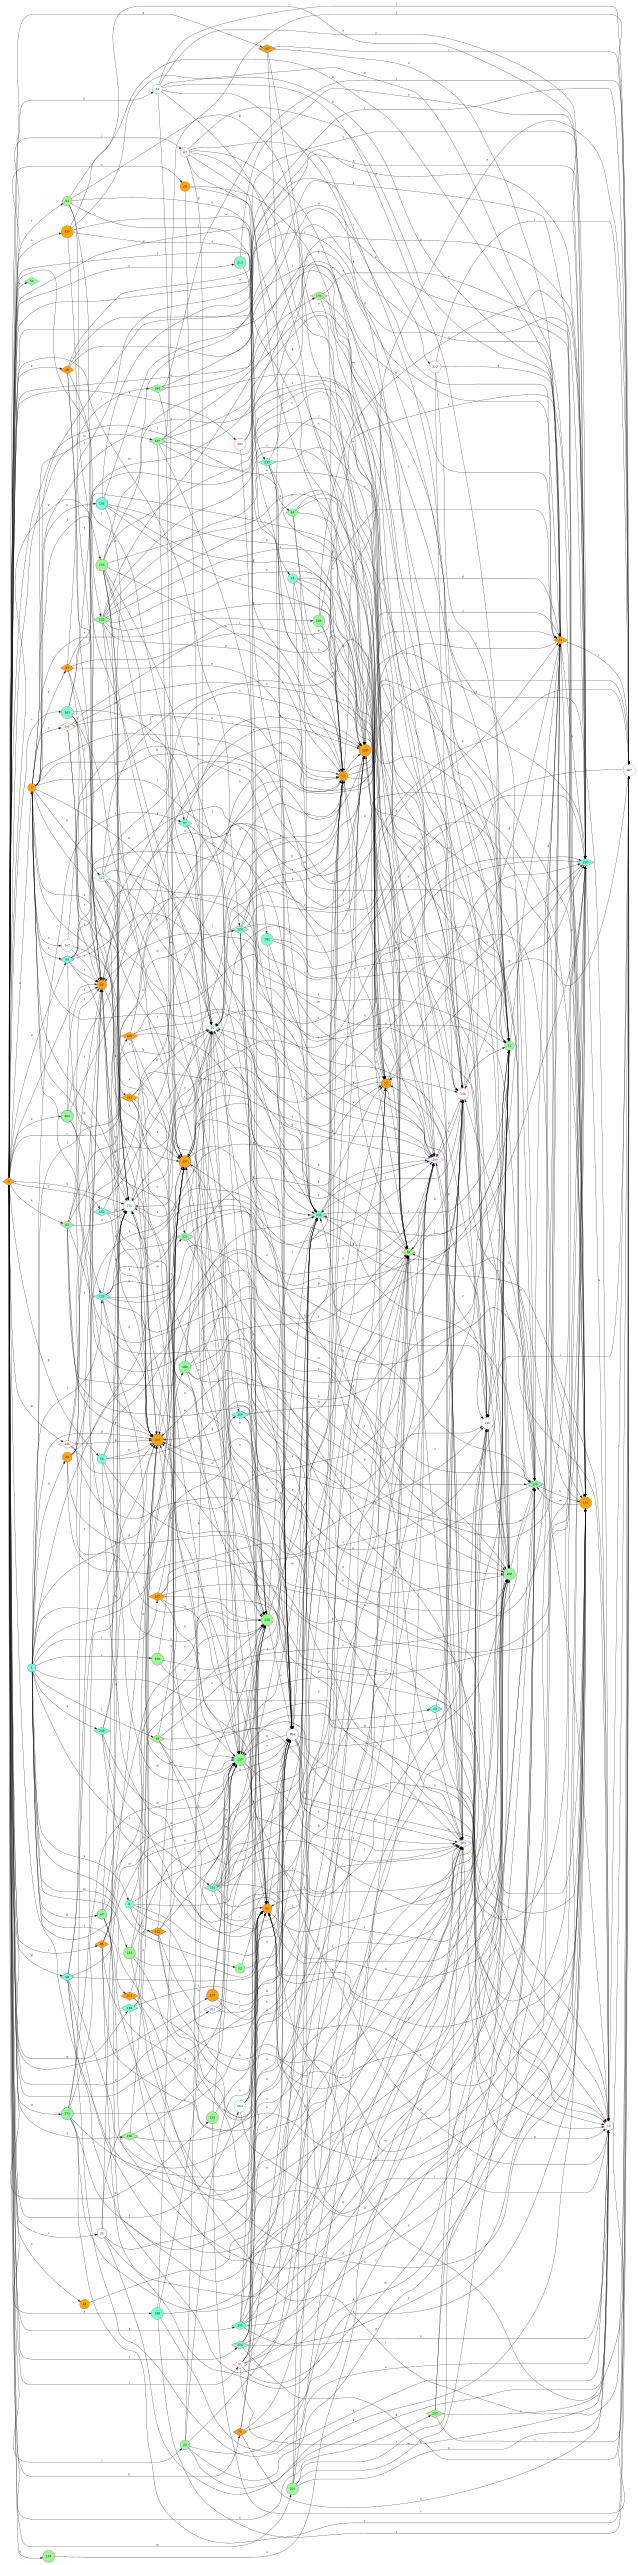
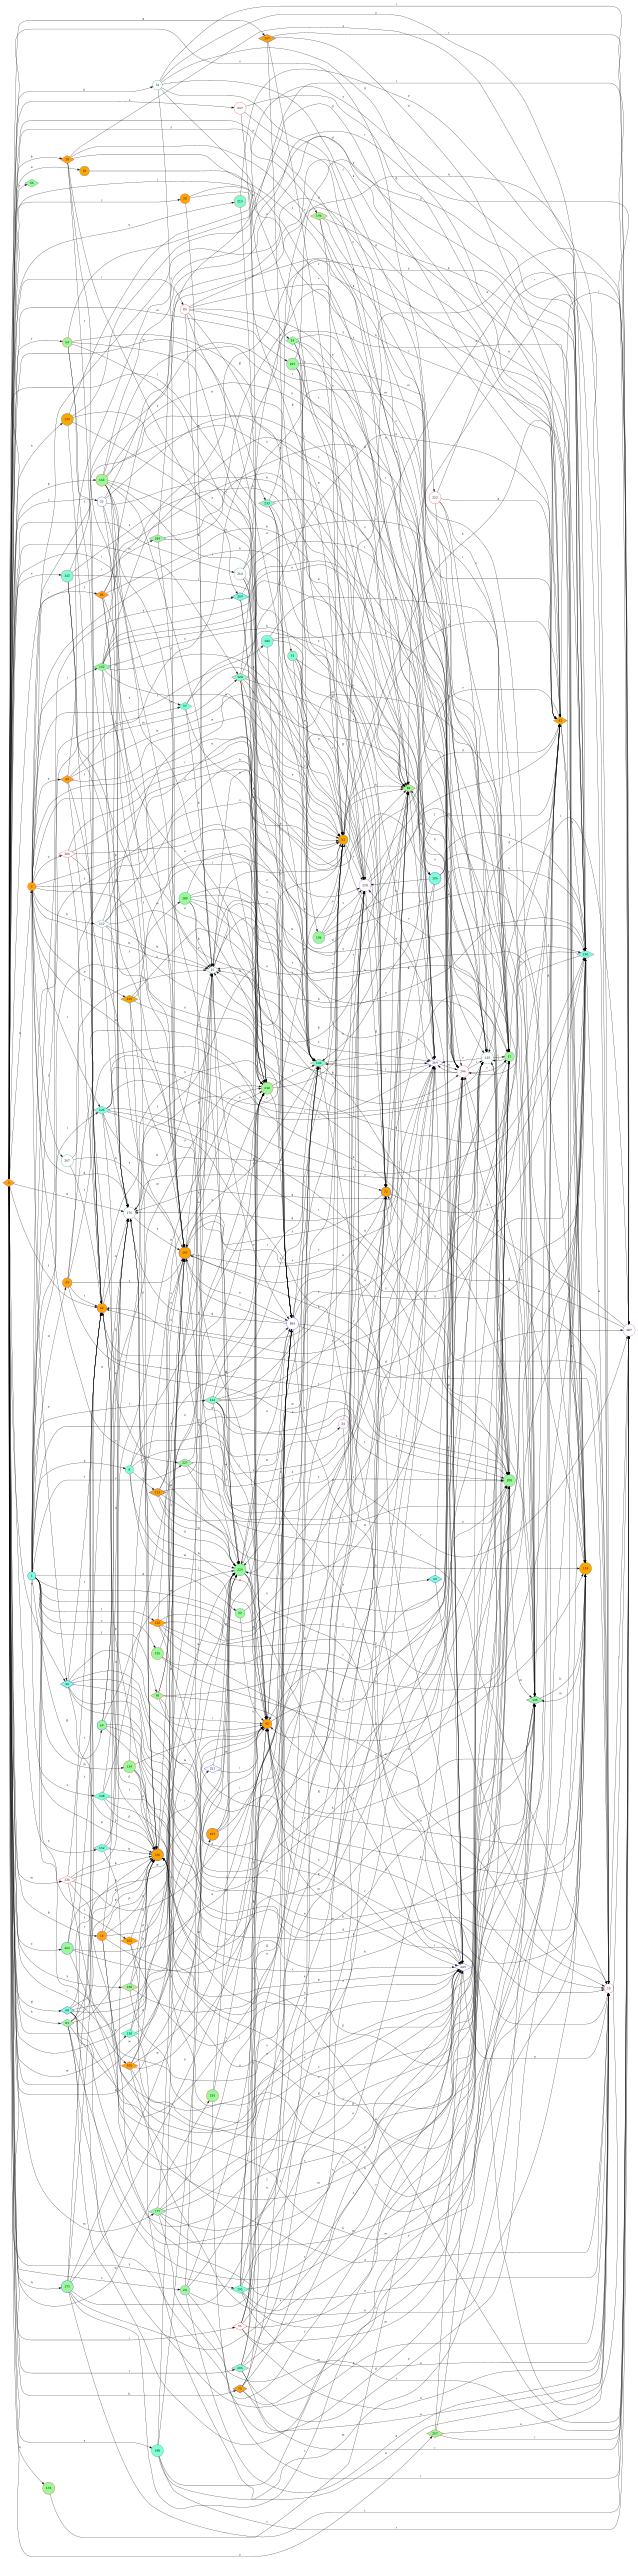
edge "222" -> "125": added, label "l"
node "228": fillcolor orange -> white
edge "106" -> "82": reversed
node "34": added
node "16": fillcolor aquamarine -> orange
